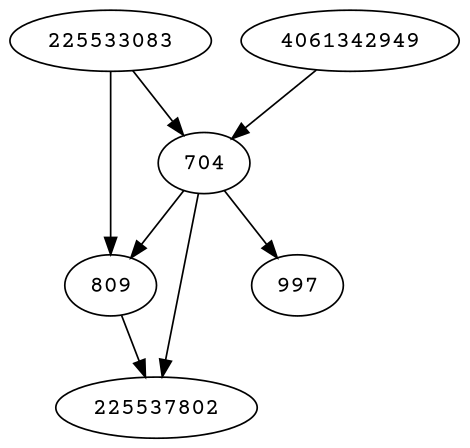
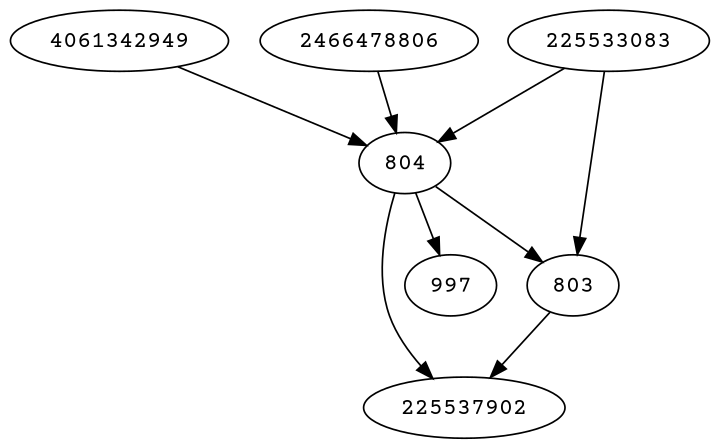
node "2466478806": added
node "704": label "704" -> "804"
node "809": label "809" -> "803"
node "225537802": label "225537802" -> "225537902"
